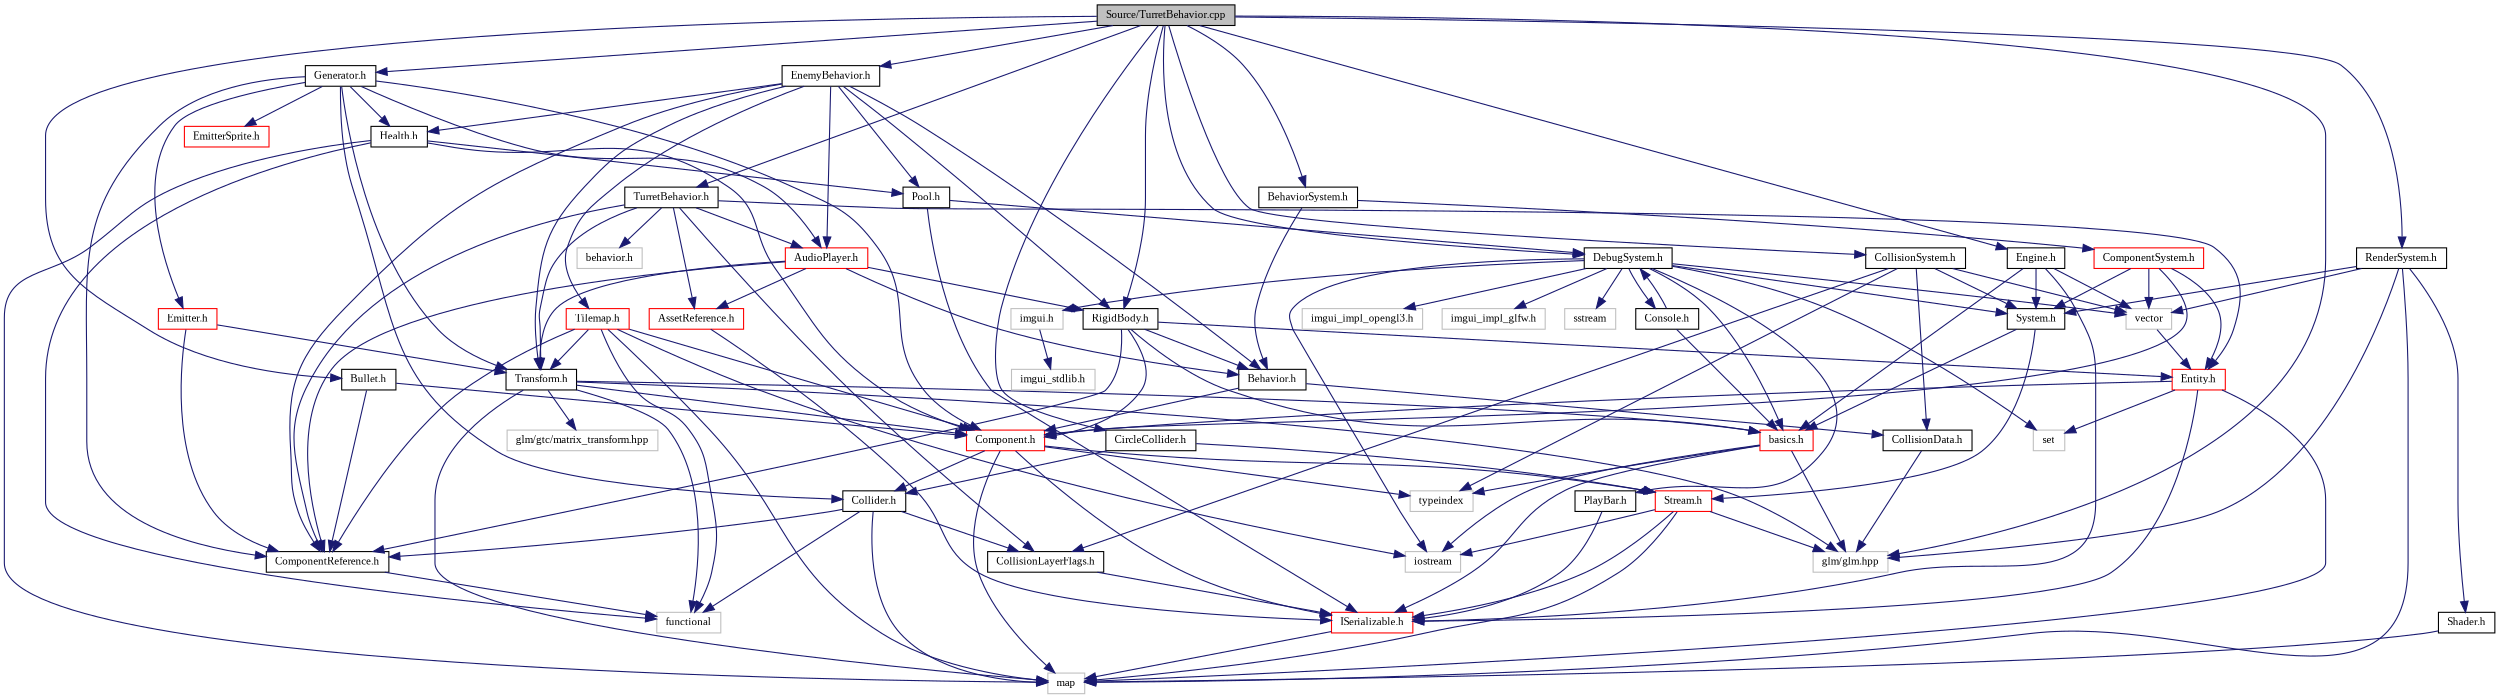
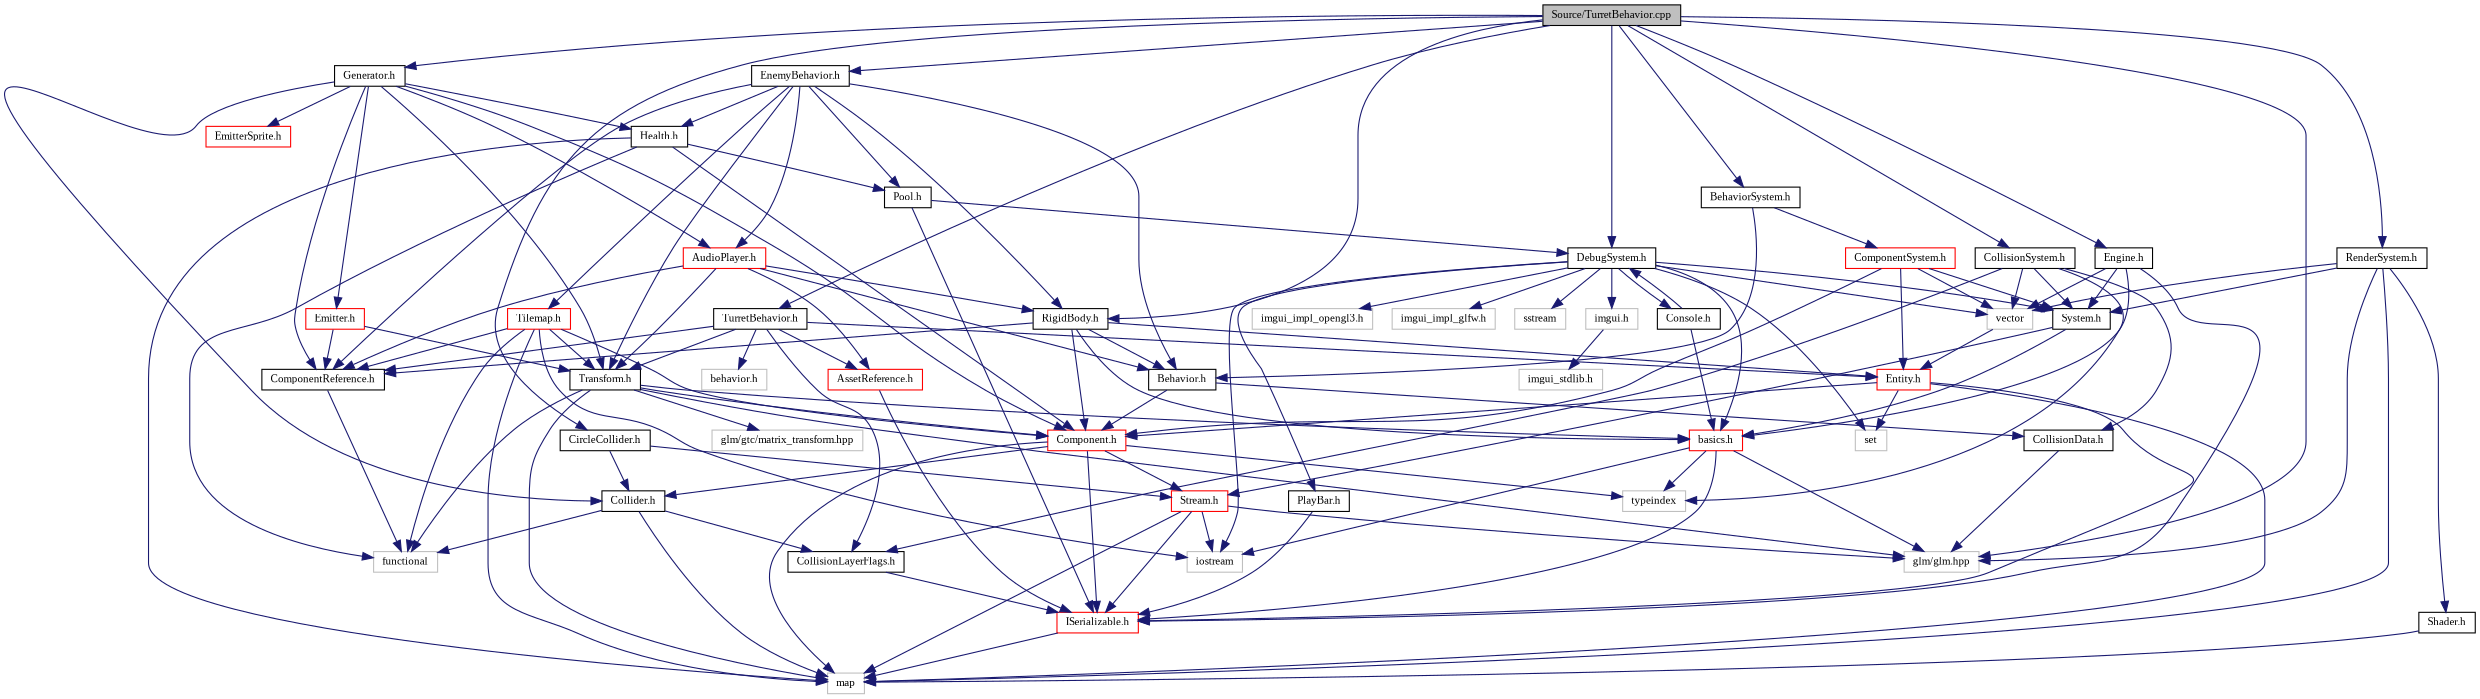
edge "TurretBehavior.h" -> "AudioPlayer.h": removed
node "Bullet.h": removed
edge "Collider.h" -> "ComponentReference.h": removed
